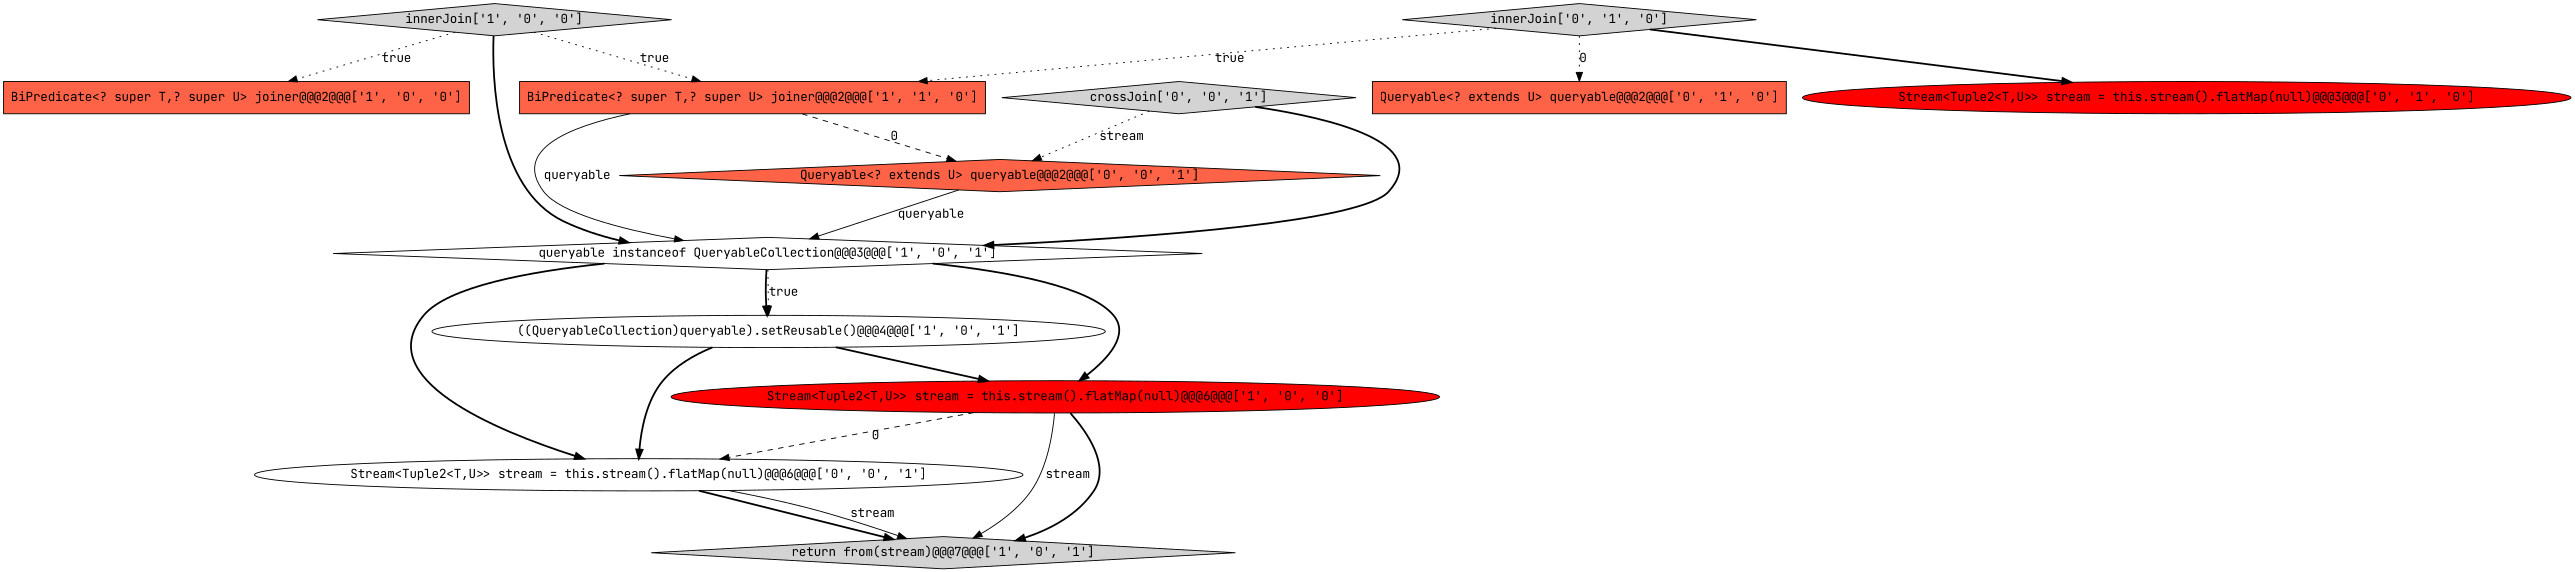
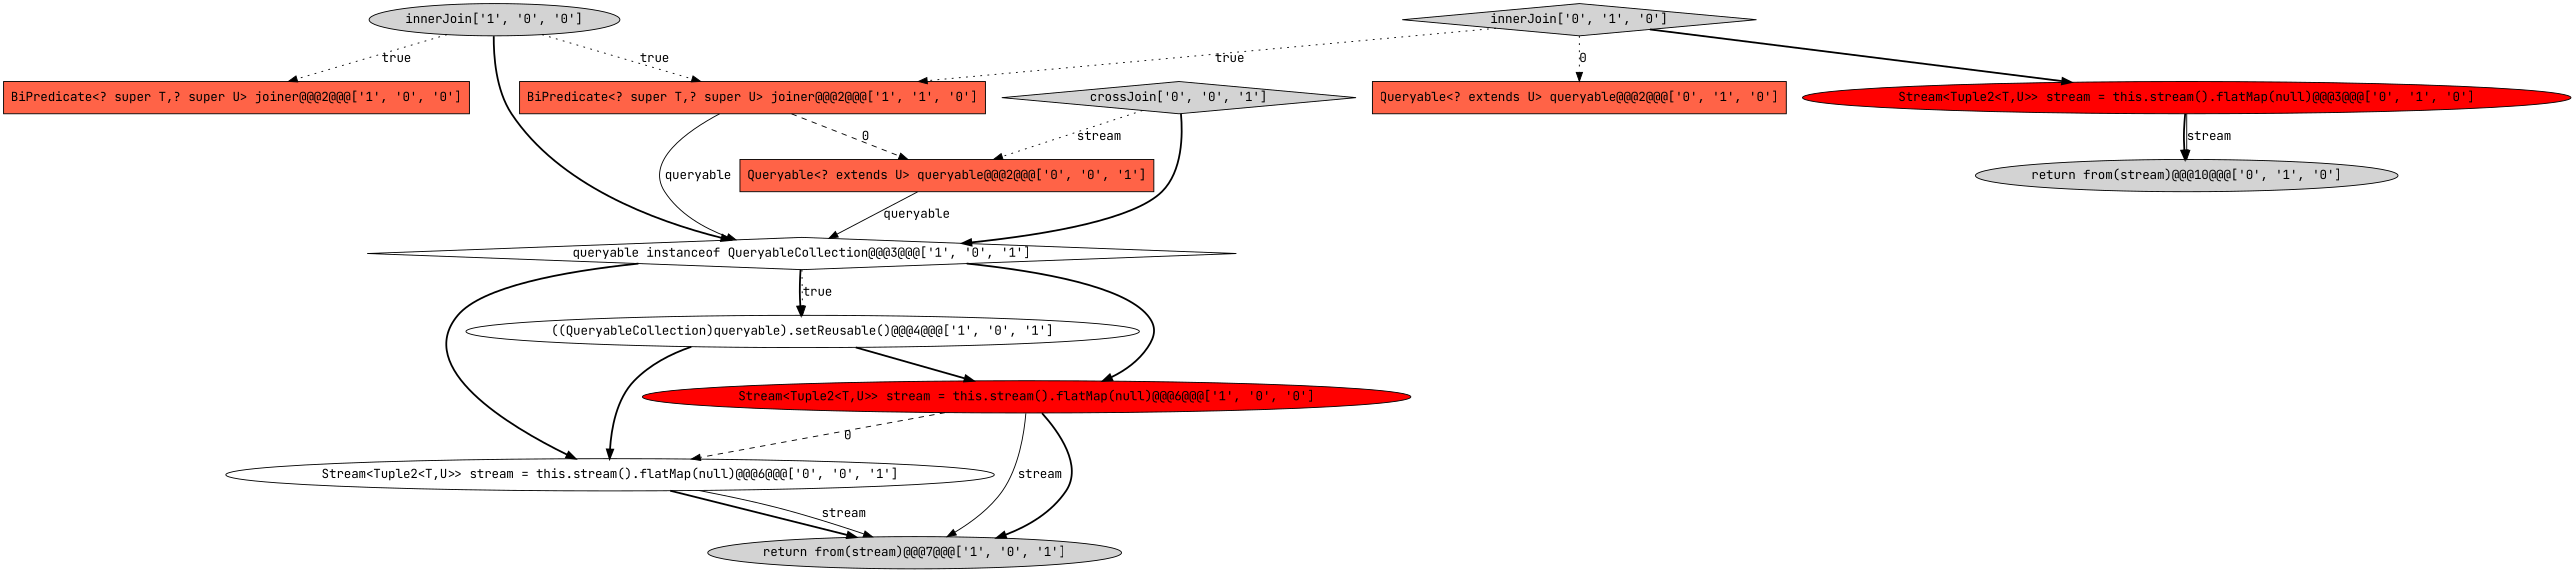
node "innerJoin['1', '0', '0']": shape diamond -> ellipse
node "Queryable<? extends U> queryable@@@2@@@['0', '0', '1']": shape diamond -> box
node "return from(stream)@@@10@@@['0', '1', '0']": added
node "return from(stream)@@@7@@@['1', '0', '1']": shape diamond -> ellipse
